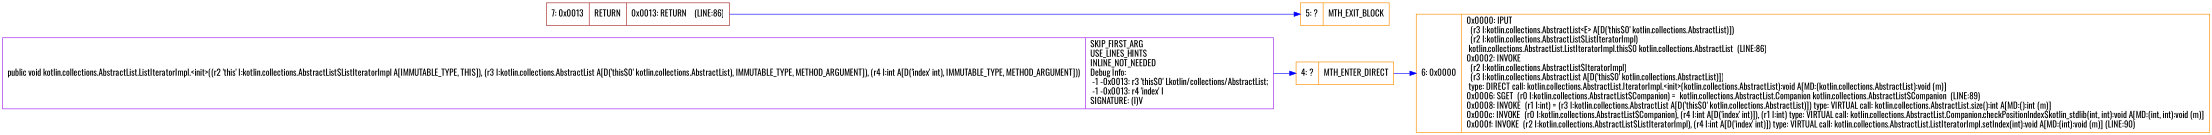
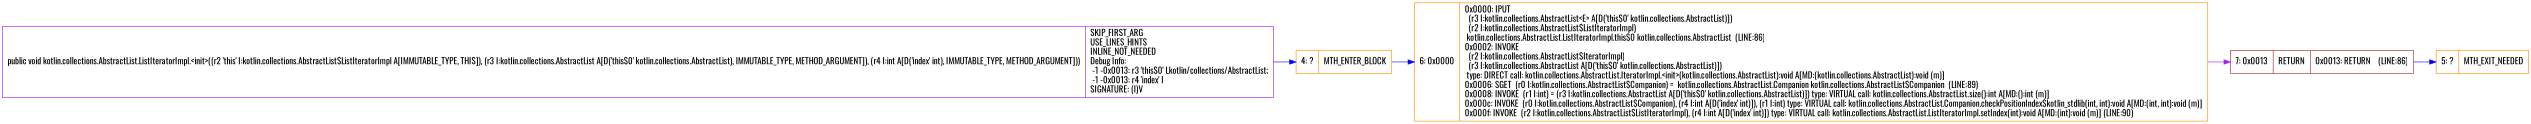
node "5: ?": text "MTH_EXIT_BLOCK" -> "MTH_EXIT_NEEDED"
edge "6: 0x0000" -> "7: 0x0013": added
node "4: ?": text "MTH_ENTER_DIRECT" -> "MTH_ENTER_BLOCK"
